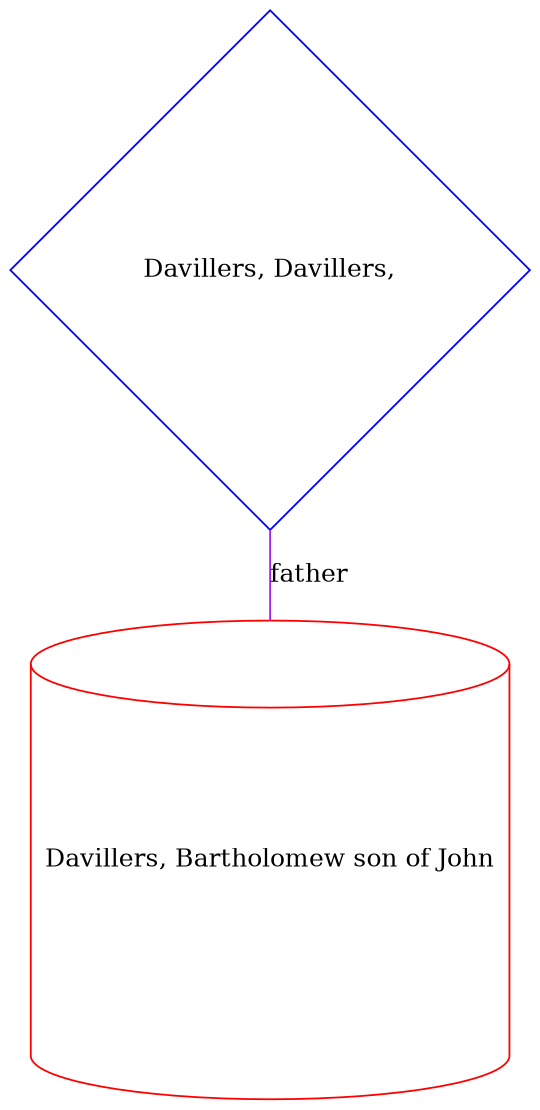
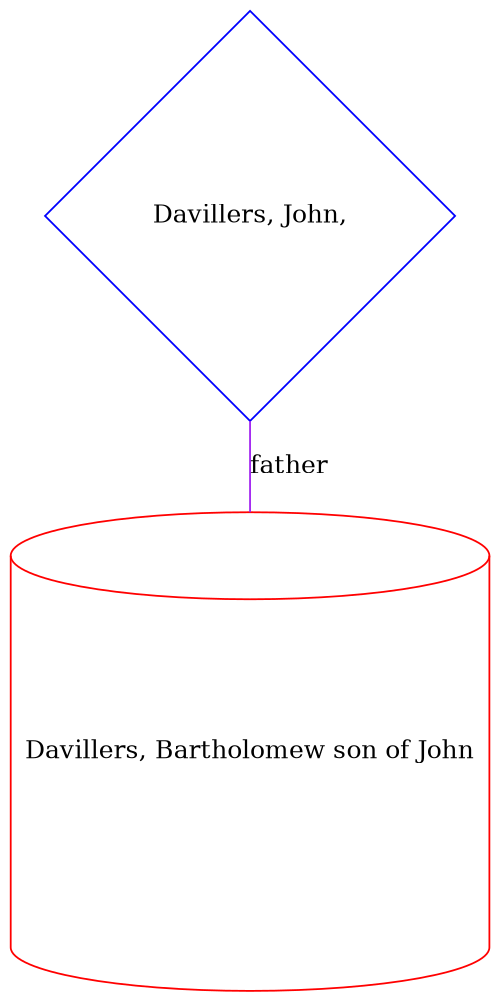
node "Davillers, Davillers,": label "Davillers, Davillers," -> "Davillers, John,"
